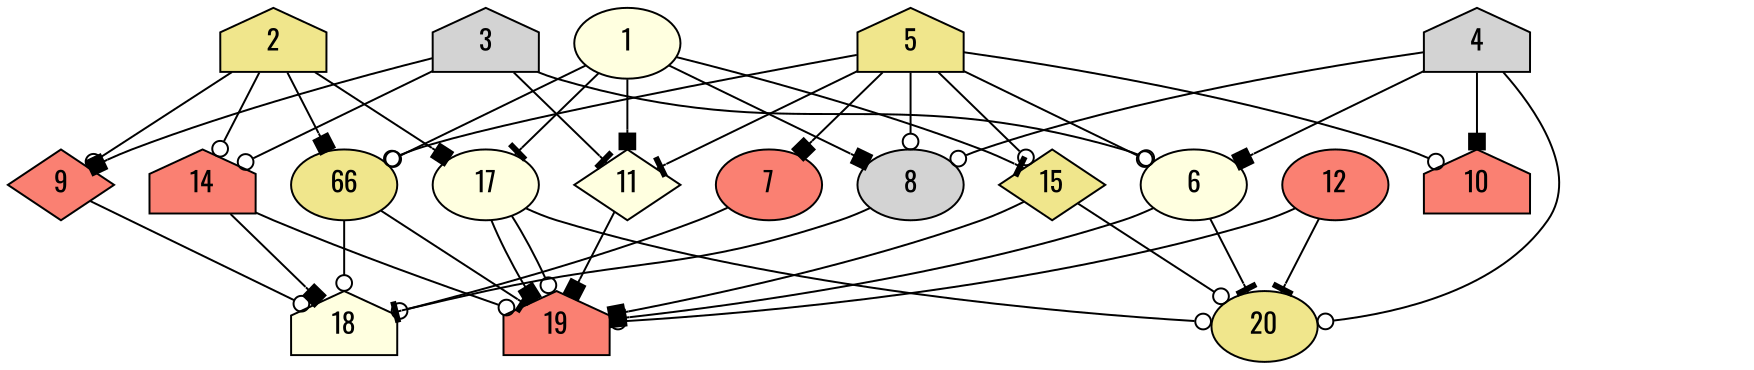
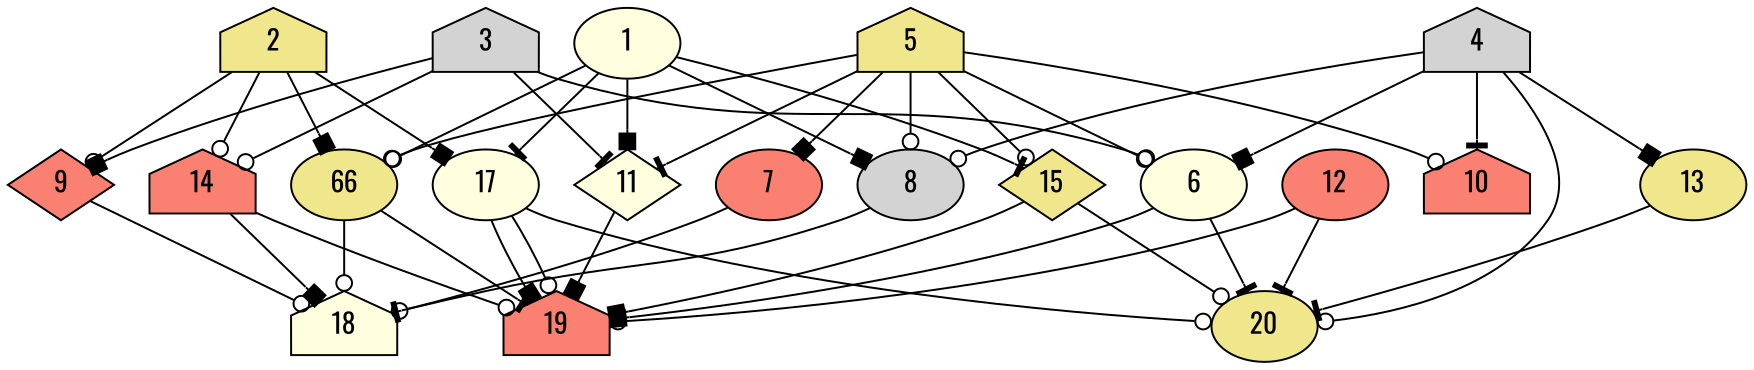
edge "4" -> "10": arrowhead box -> tee
node "13": added
